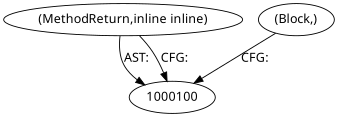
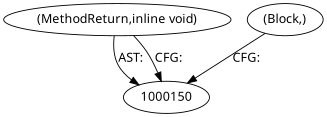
node "(MethodReturn,inline inline)": label "(MethodReturn,inline inline)" -> "(MethodReturn,inline void)"
node "1000100": label "1000100" -> "1000150"
